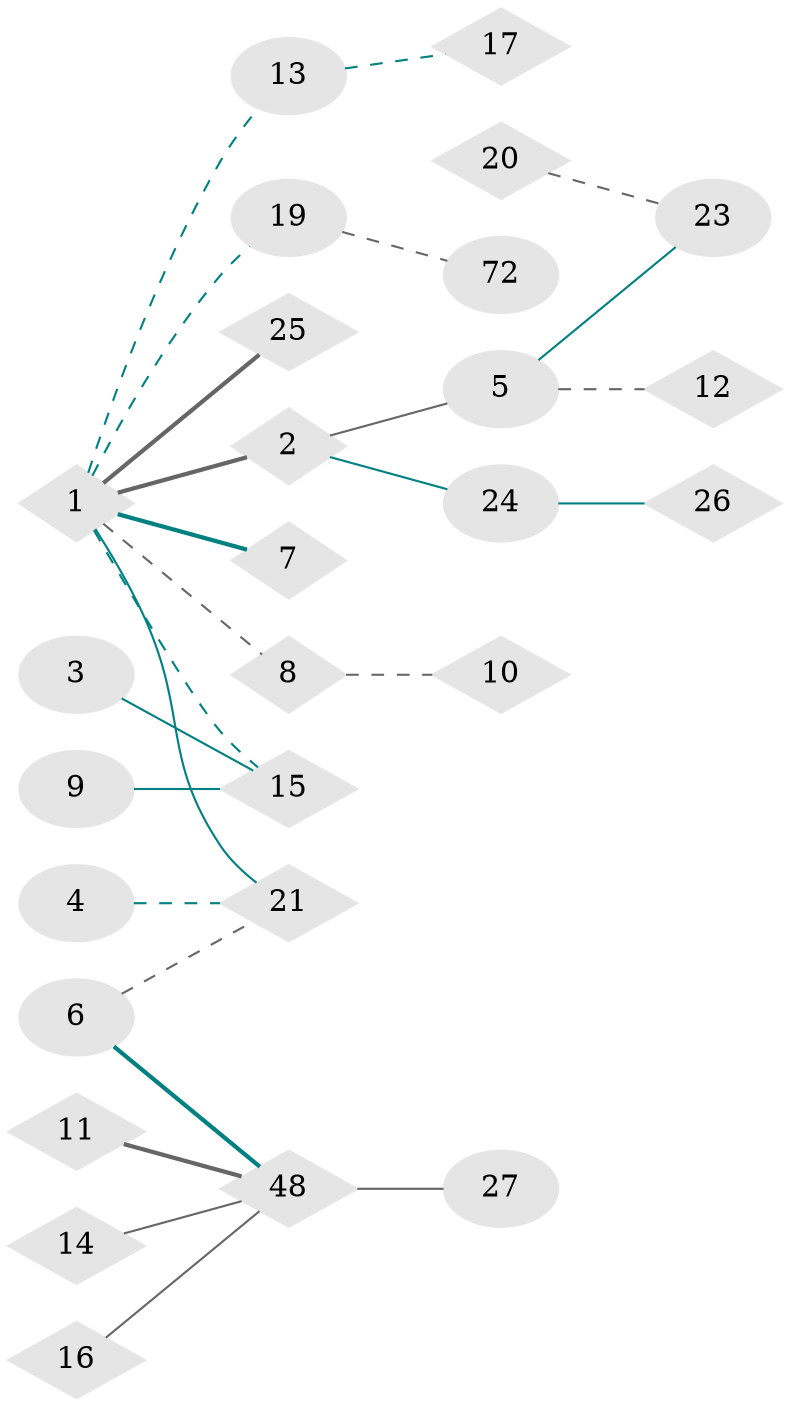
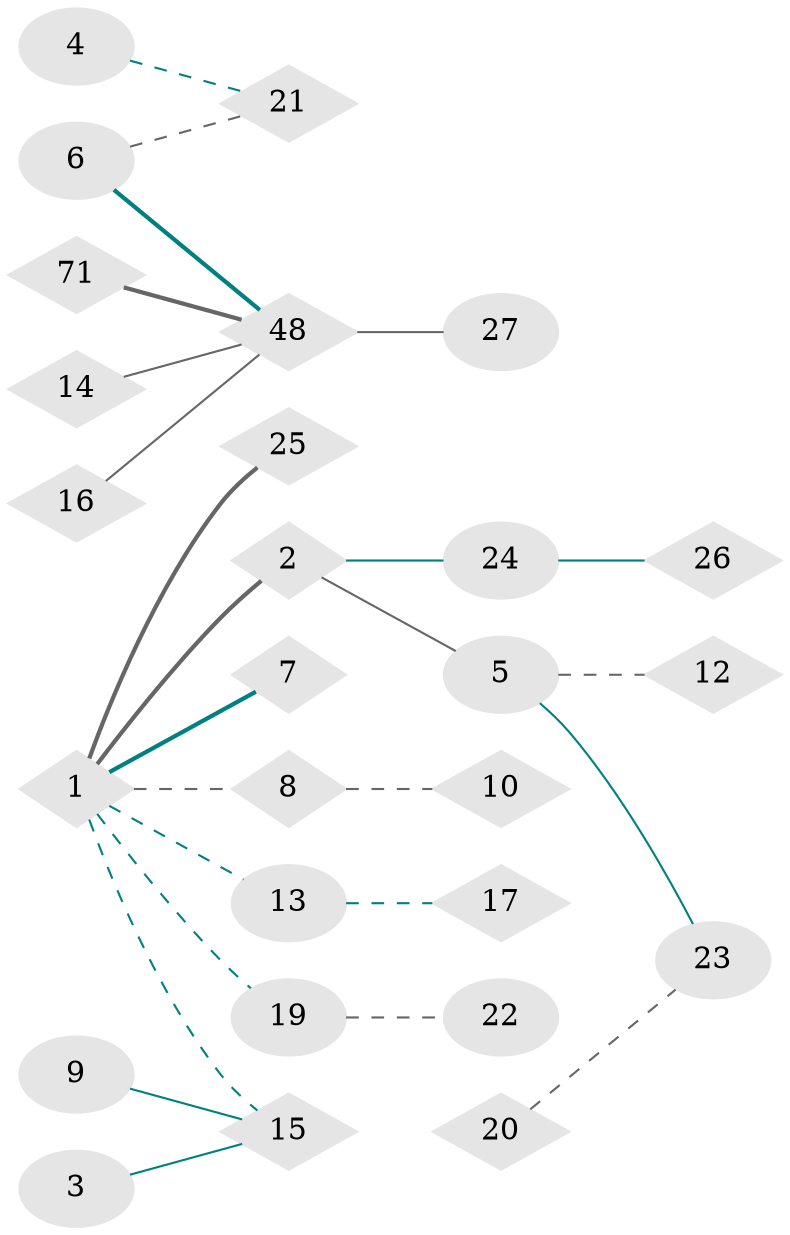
node "72": label "72" -> "22"
edge "1" -- "21": removed
node "11": label "11" -> "71"
